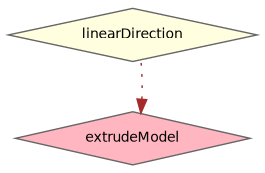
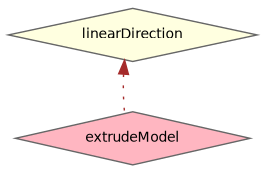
edge "linearDirection" -> "extrudeModel": reversed
